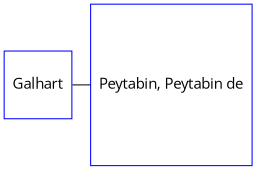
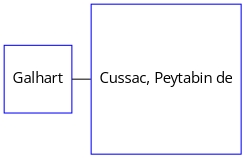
node "Peytabin, Peytabin de": label "Peytabin, Peytabin de" -> "Cussac, Peytabin de"
